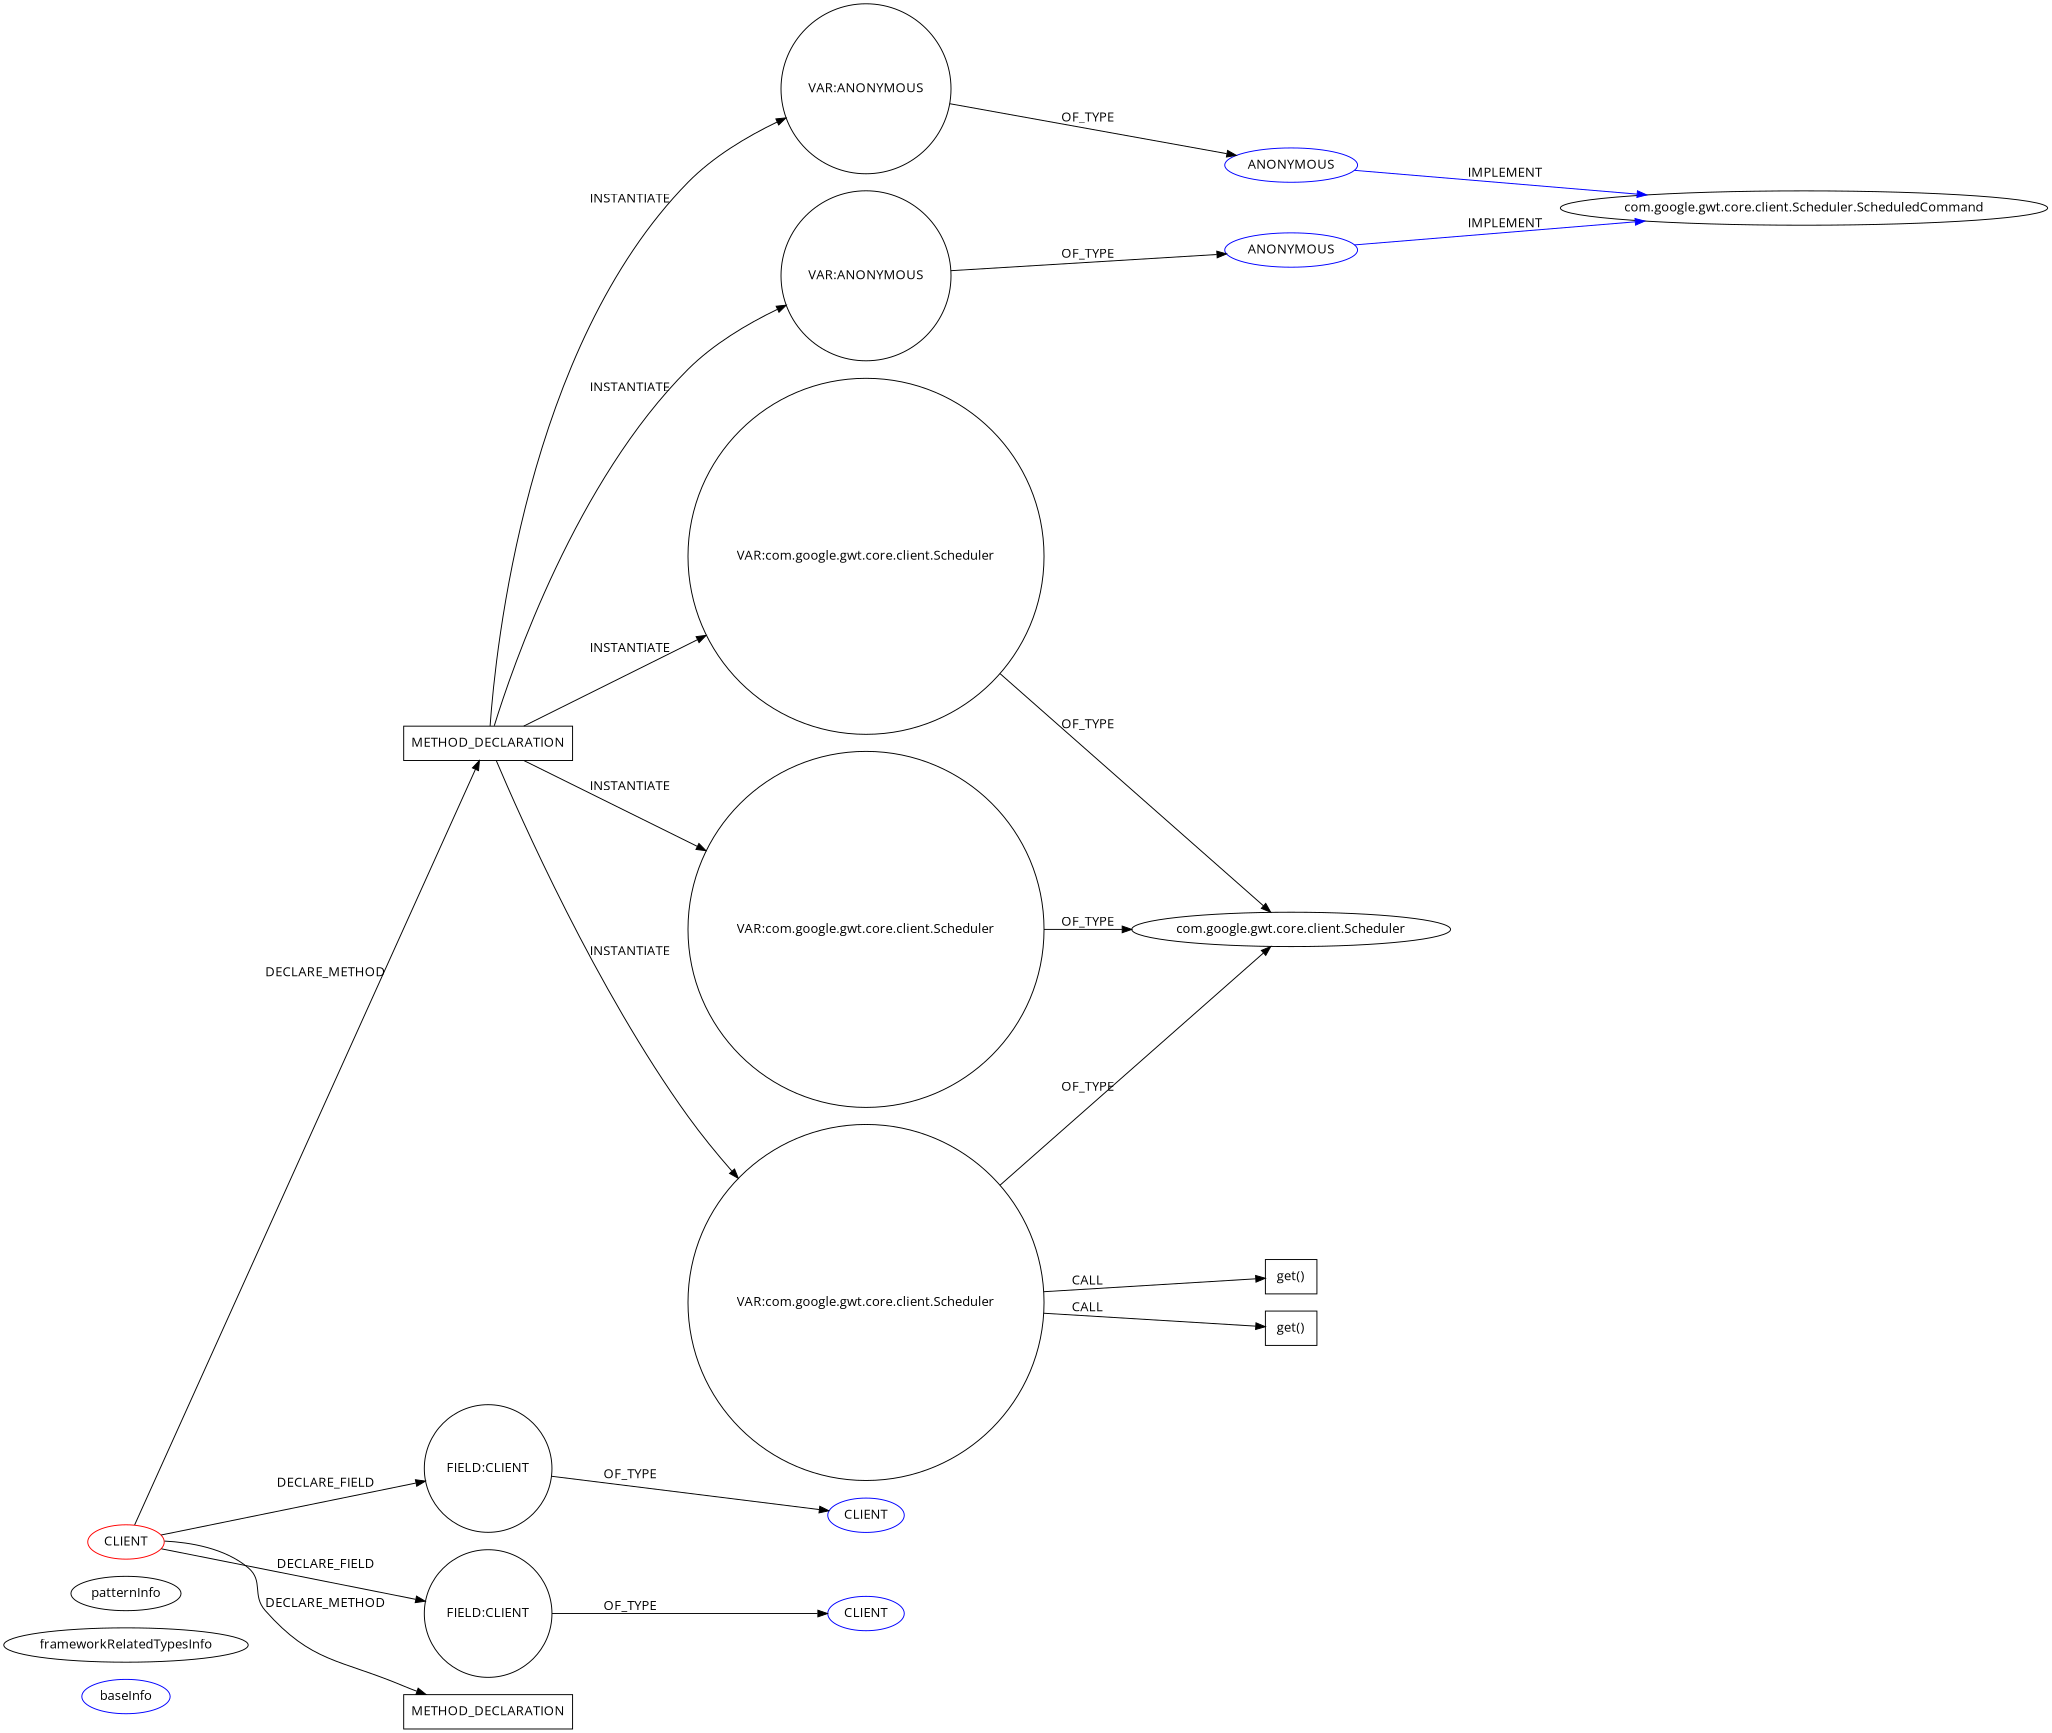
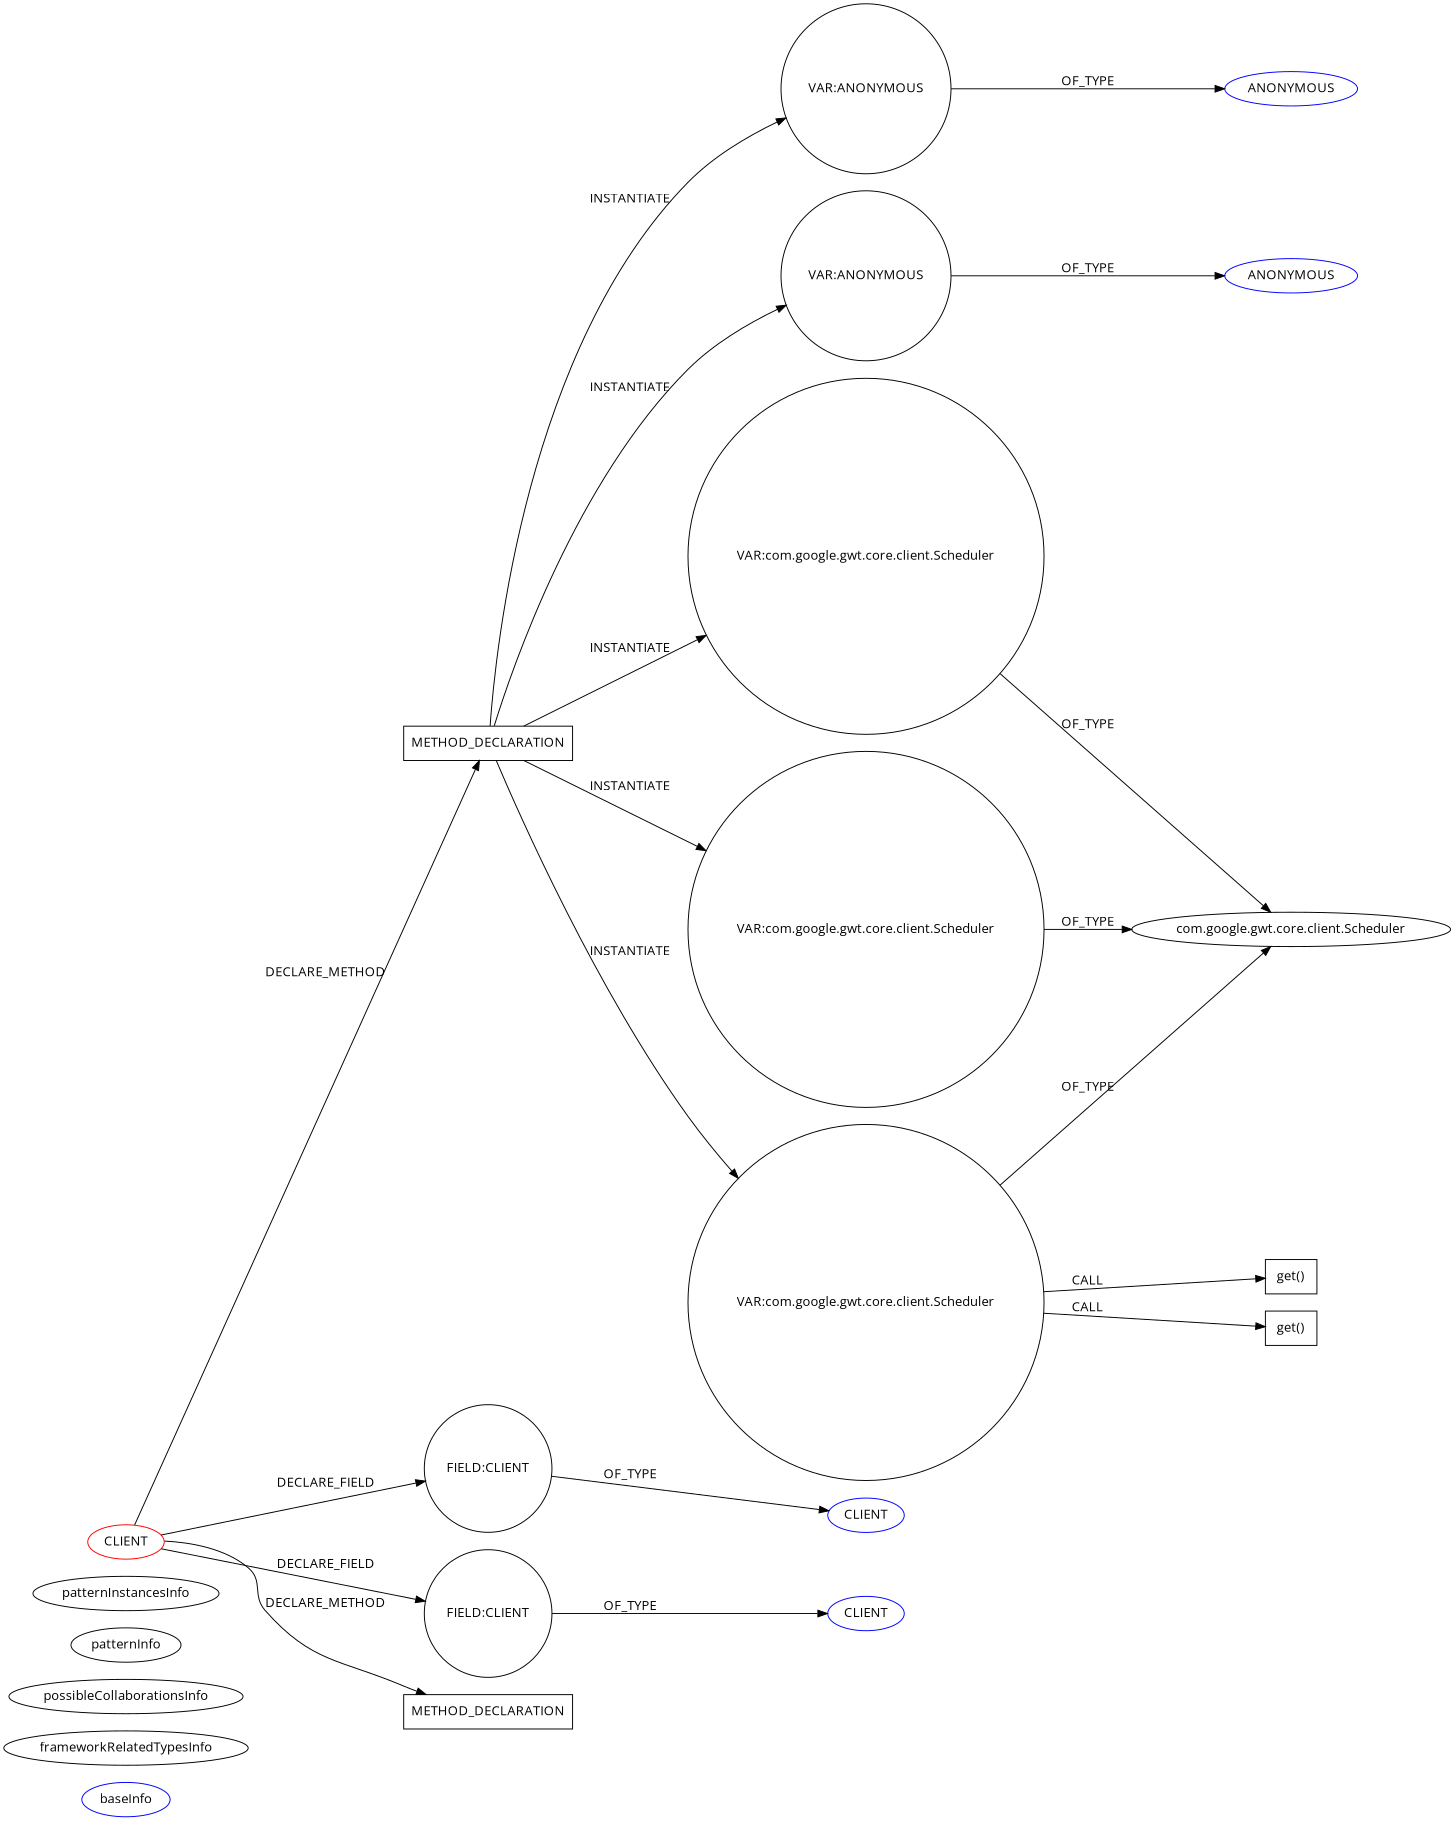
node "com.google.gwt.core.client.Scheduler.ScheduledCommand": removed
node "patternInstancesInfo": added
node "possibleCollaborationsInfo": added
